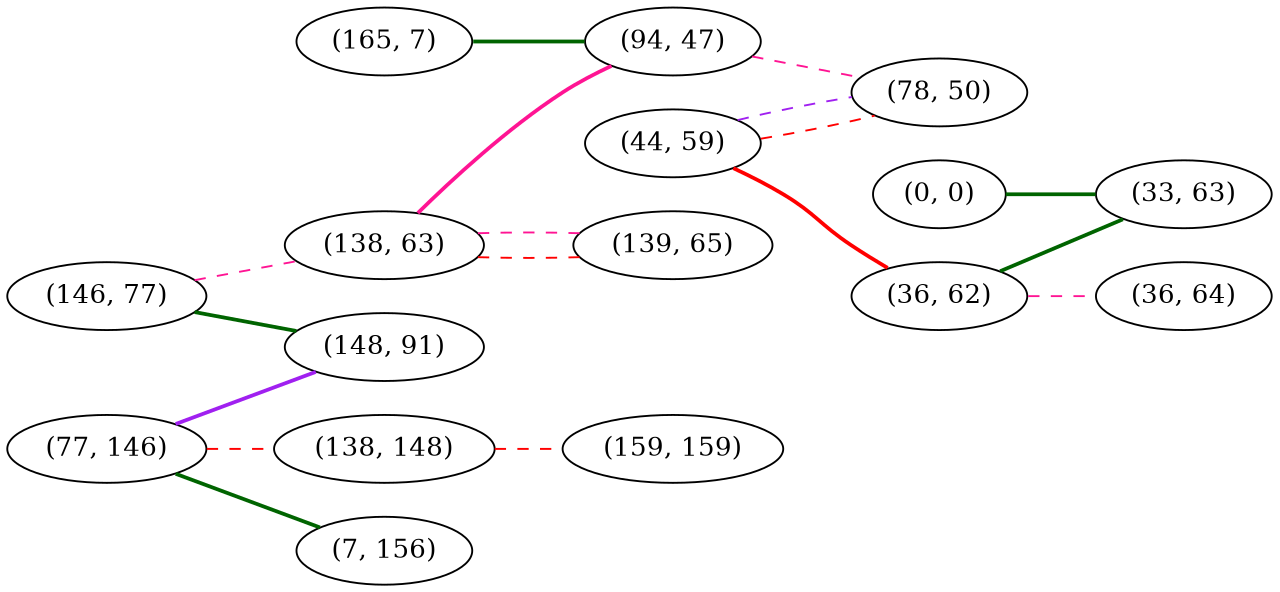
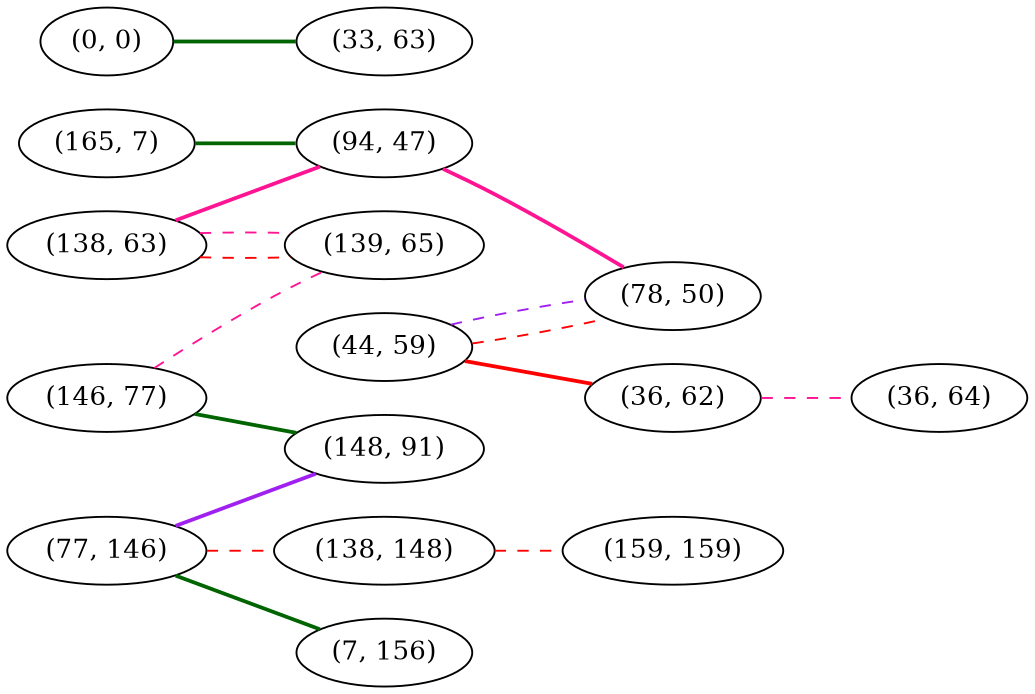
edge "(94, 47)" -- "(78, 50)": style dashed -> bold
edge "(33, 63)" -- "(36, 62)": removed
edge "(138, 63)" -- "(146, 77)": now "(139, 65)" -- "(146, 77)"
